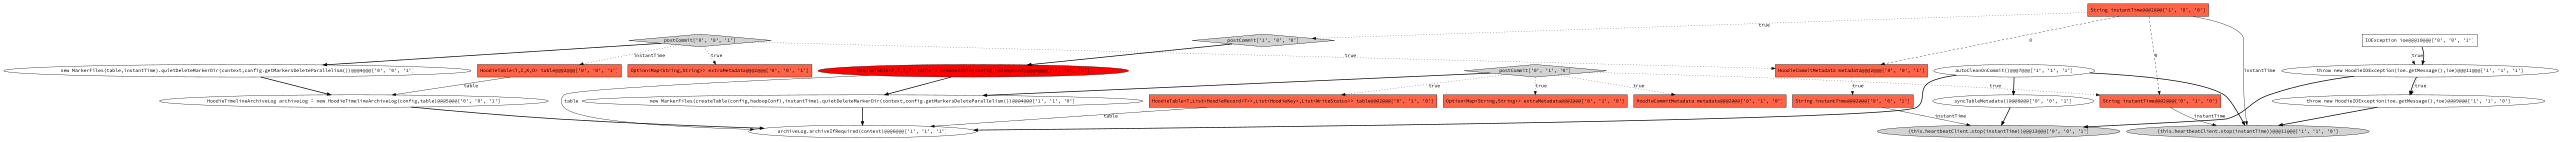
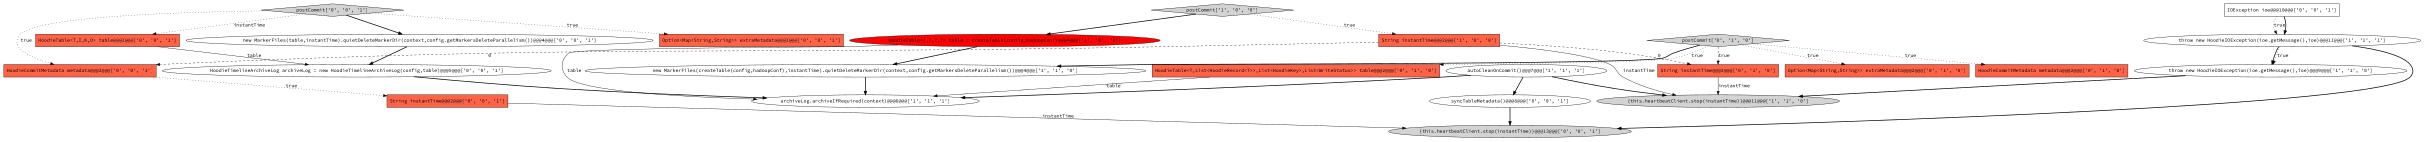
edge "String instantTime@@@2@@@['1', '0', '0']" -> "postCommit['1', '0', '0']": reversed
edge "postCommit['0', '1', '0']" -> "String instantTime@@@2@@@['0', '1', '0']": style dotted -> dashed
